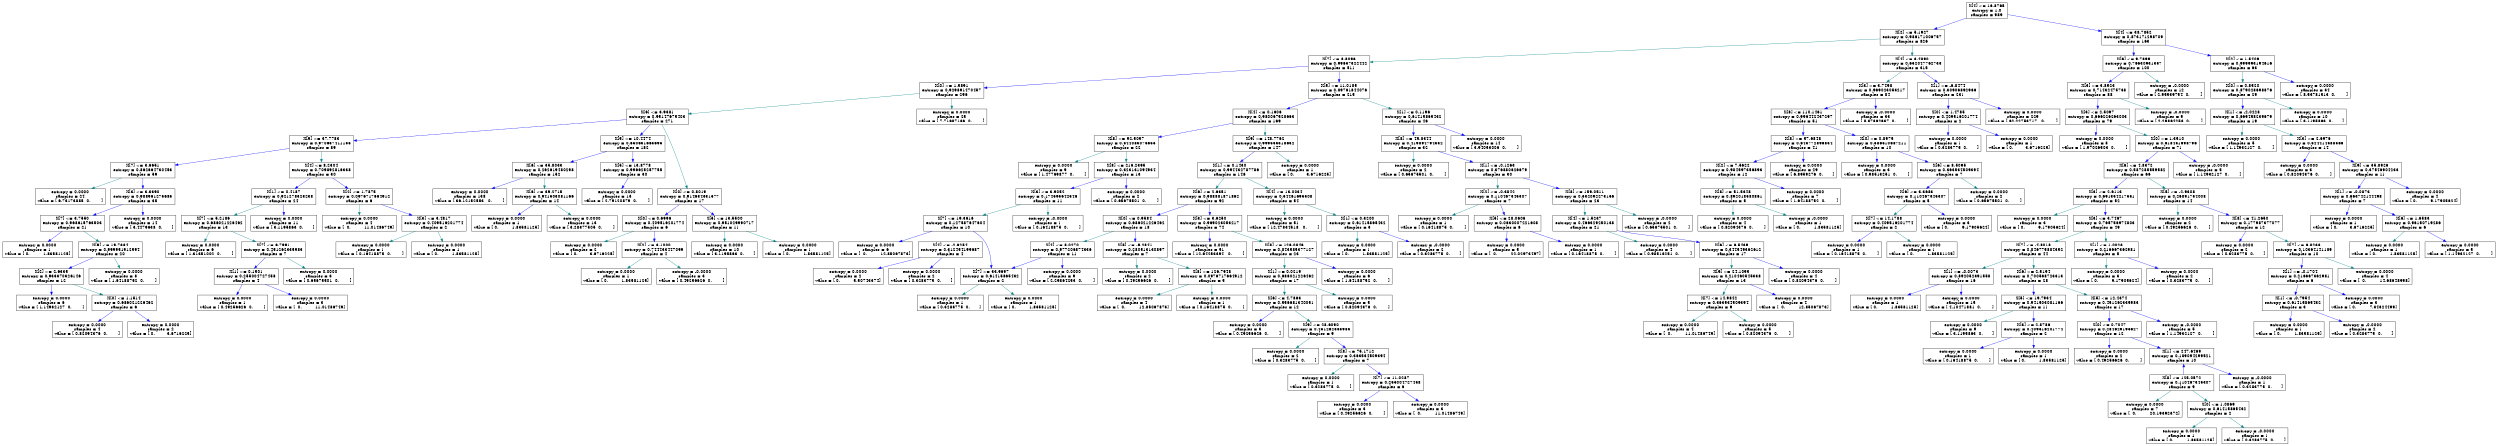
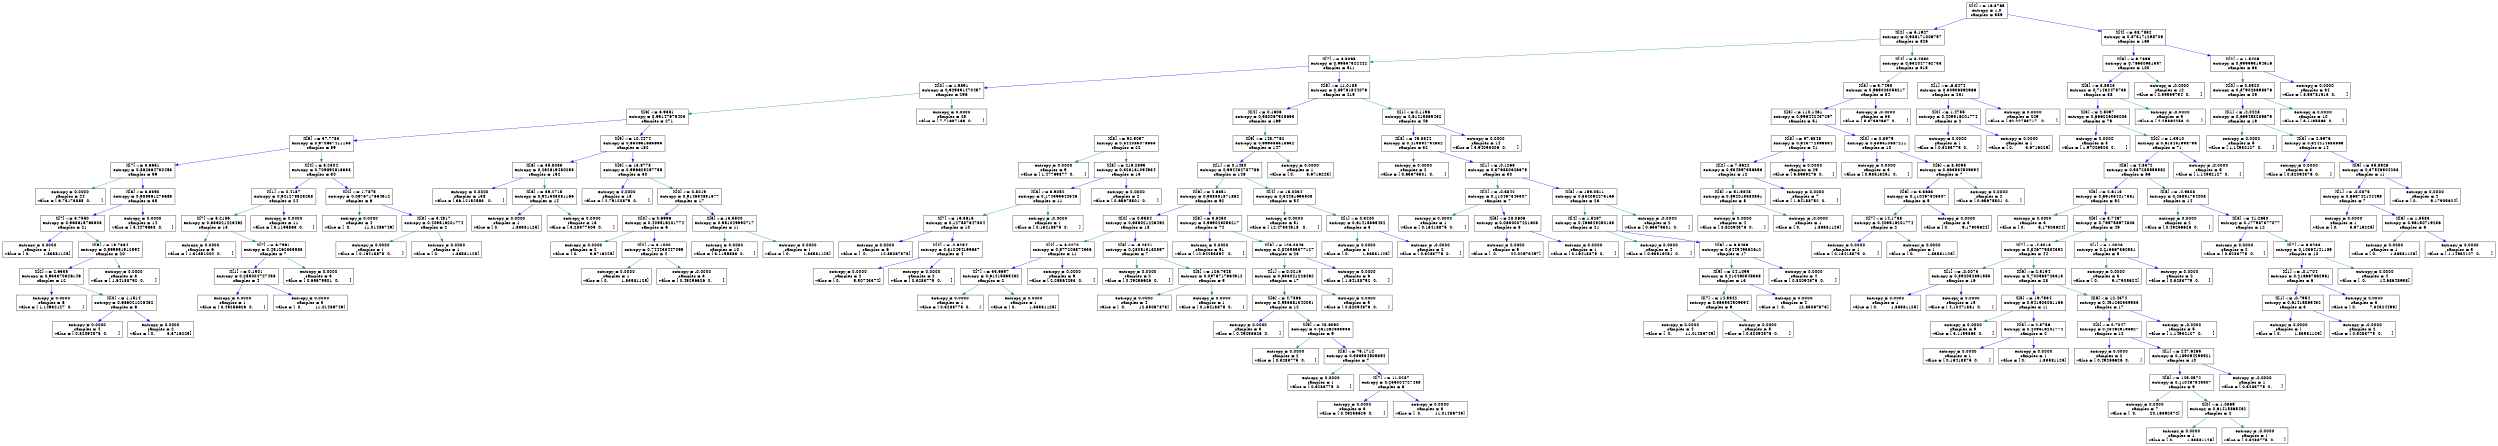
edge "X[4] <= 3.4890 entropy = 0.652047762733 samples = 315" -> "X[1] <= -6.8474 entropy = 0.30906892966 samples = 231": removed
edge "X[8] <= 110.1461 entropy = 0.996442437297 samples = 51" -> "X[8] <= 57.6848 entropy = 0.643772896834 samples = 41": removed
edge "X[4] <= 0.1606 entropy = 0.980067528663 samples = 169" -> "X[8] <= 92.5057 entropy = 0.544083073655 samples = 22": removed
edge "X[6] <= 3.9381 entropy = 0.95147675403 samples = 271" -> "X[0] <= 0.8019 entropy = 0.914634331577 samples = 17": now "X[5] <= 13.8778 entropy = 0.996625257755 samples = 30" -> "X[0] <= 0.8019 entropy = 0.914634331577 samples = 17"
edge "X[7] <= 19.3616 entropy = 0.127587647604 samples = 10" -> "X[7] <= 33.9697 entropy = 0.61415865432 samples = 2": now "X[7] <= 19.3616 entropy = 0.127587647604 samples = 10" -> "X[4] <= -2.6254 entropy = 0.312454199687 samples = 4"
edge "X[8] <= 125.0572 entropy = 0.110467345307 samples = 9" -> "X[1] <= 247.6469 entropy = 0.189094299521 samples = 10": reversed
